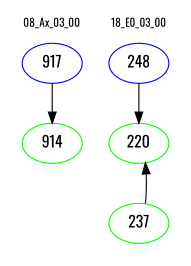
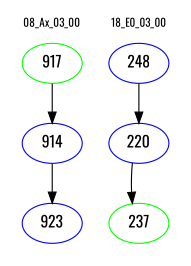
node "917": color blue -> green
node "914": color green -> blue
node "220": color green -> blue
edge "237" -> "220": reversed
node "923": added
